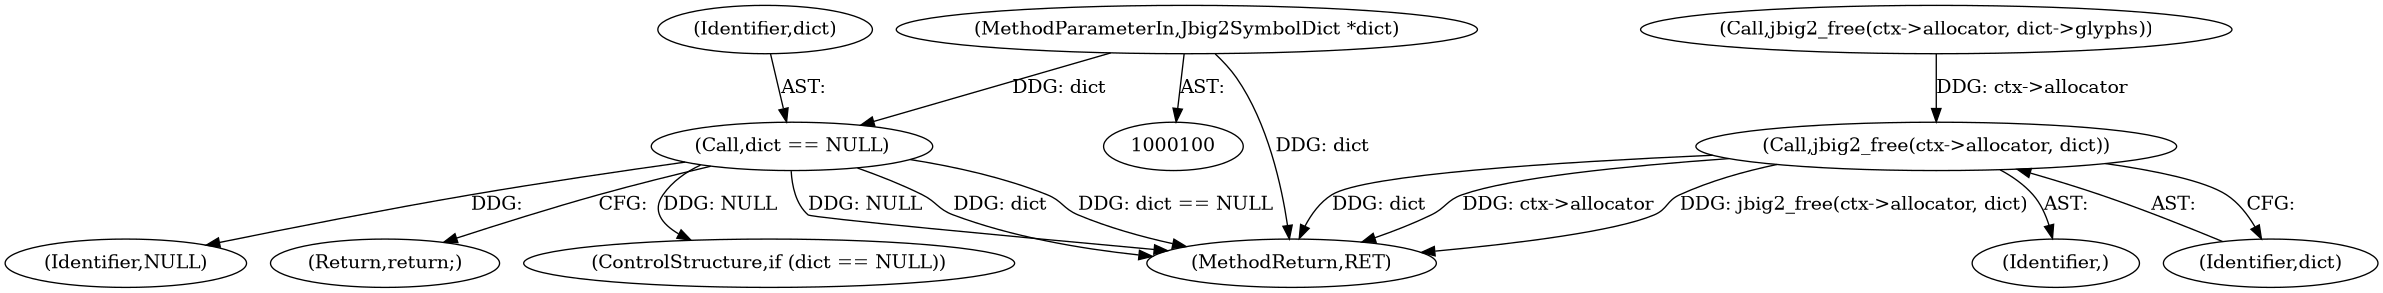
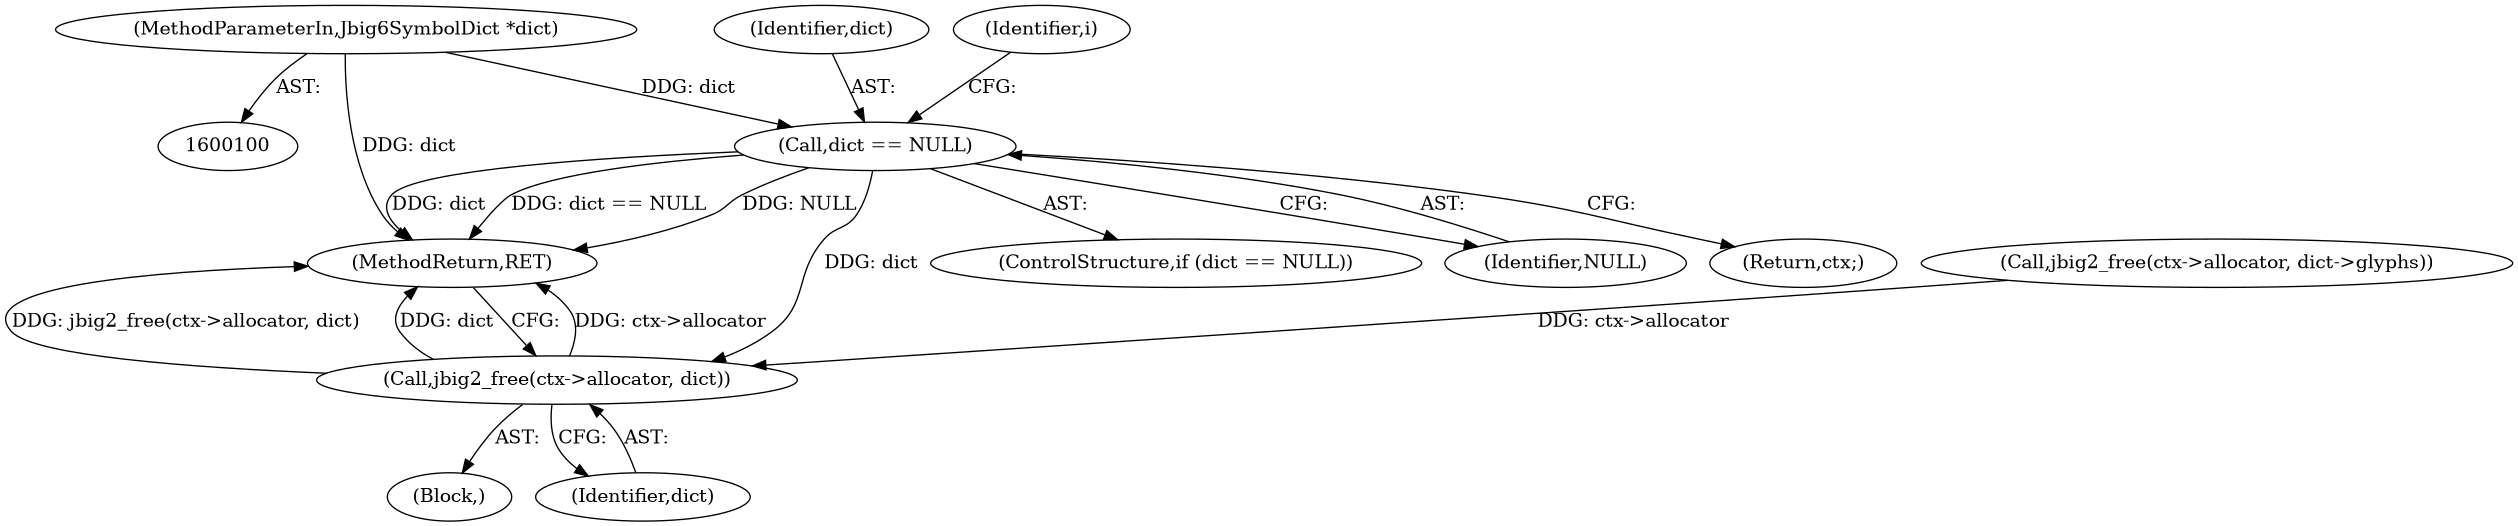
node "(Identifier,i)": added
node "(MethodParameterIn,Jbig2SymbolDict *dict)": label "(MethodParameterIn,Jbig2SymbolDict *dict)" -> "(MethodParameterIn,Jbig6SymbolDict *dict)"
node "1000100": label "1000100" -> "1600100"
edge "(Identifier,NULL)" -> "(Call,dict == NULL)": added, label "AST:"
edge "(Call,dict == NULL)" -> "(Identifier,NULL)": label "DDG: " -> "CFG: "
edge "(Call,dict == NULL)" -> "(ControlStructure,if (dict == NULL))": label "DDG: NULL" -> "AST: "
node "(Return,return;)": label "(Return,return;)" -> "(Return,ctx;)"
node "(Identifier,)": label "(Identifier,)" -> "(Block,)"
edge "(Call,dict == NULL)" -> "(Call,jbig2_free(ctx->allocator, dict))": added, label "DDG: dict"
edge "(MethodReturn,RET)" -> "(Call,jbig2_free(ctx->allocator, dict))": added, label "CFG:"
